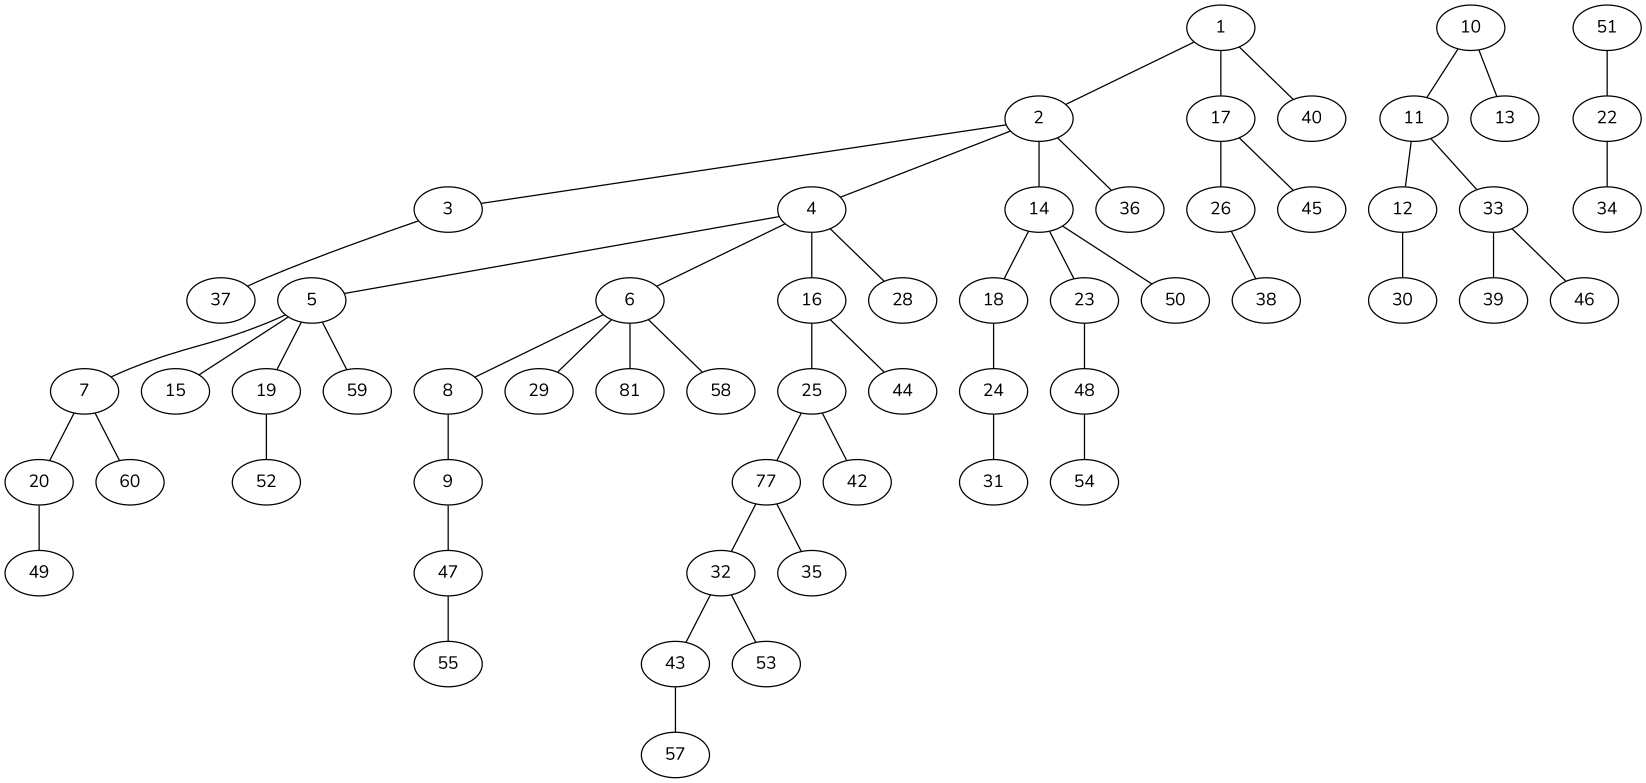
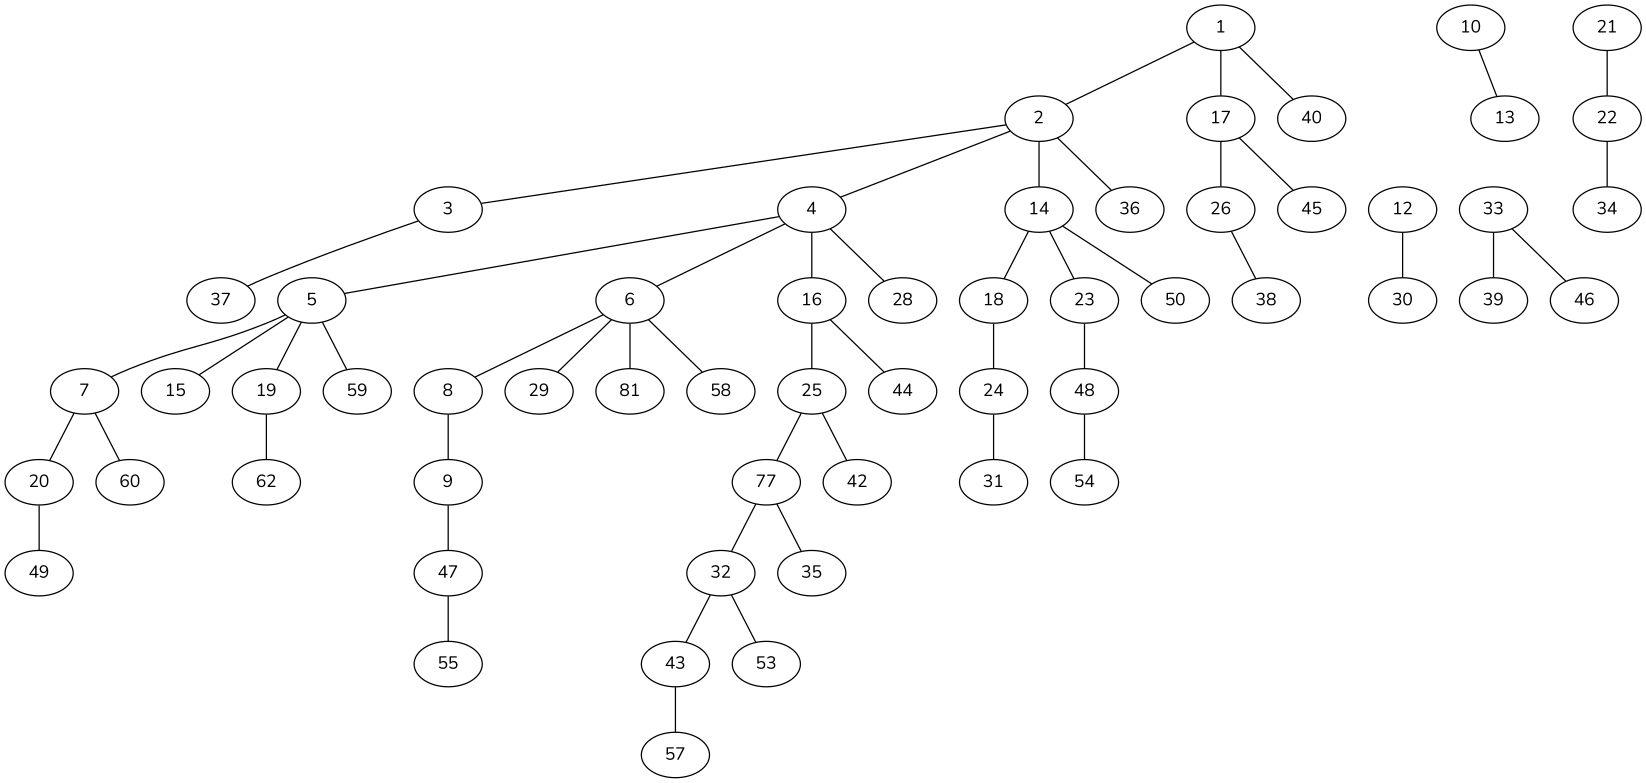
node "51": label "51" -> "21"
node "11": removed
node "52": label "52" -> "62"
